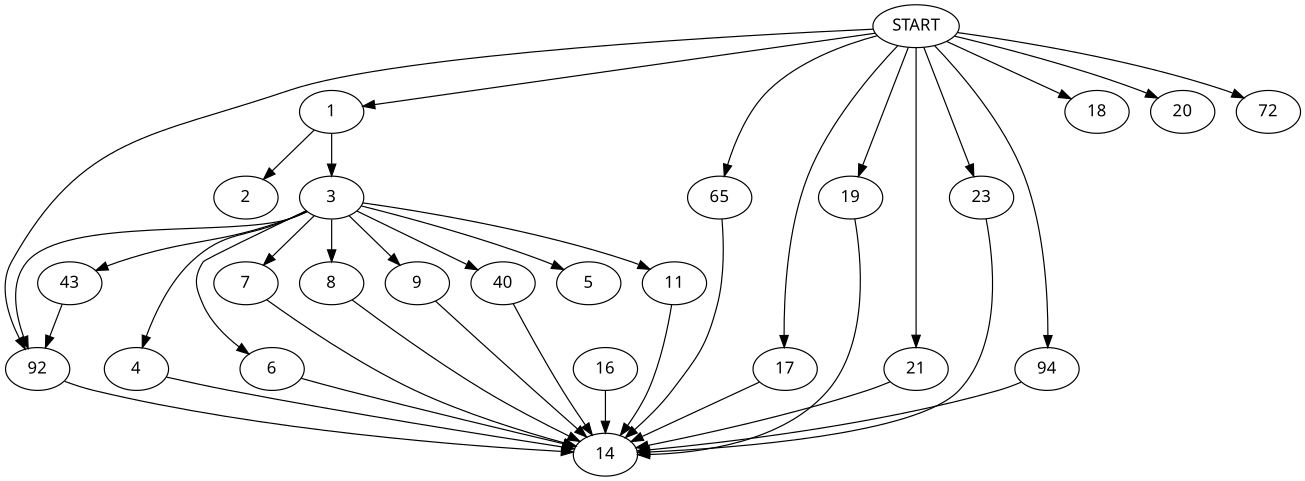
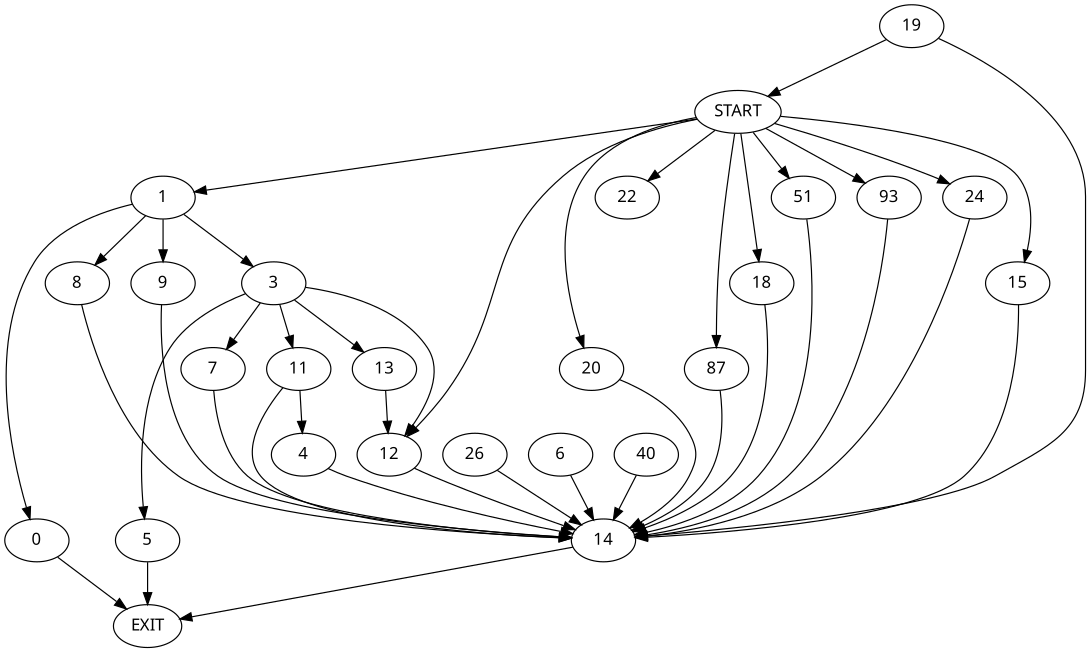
edge "START" -> "19": reversed
node "72": label "72" -> "22"
node "2": label "2" -> "0"
node "65": label "65" -> "15"
node "23": label "23" -> "93"
edge "3" -> "8": now "1" -> "8"
edge "3" -> "9": now "1" -> "9"
edge "3" -> "40": removed
edge "3" -> "4": now "11" -> "4"
edge "3" -> "6": removed
node "43": label "43" -> "13"
node "92": label "92" -> "12"
node "16": label "16" -> "26"
node "17": label "17" -> "87"
node "21": label "21" -> "51"
node "94": label "94" -> "24"
edge "18" -> "14": added
edge "20" -> "14": added
node "EXIT": added
